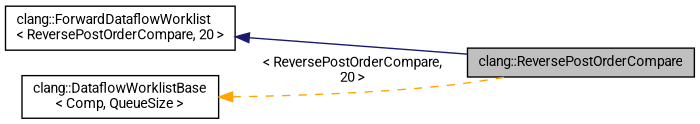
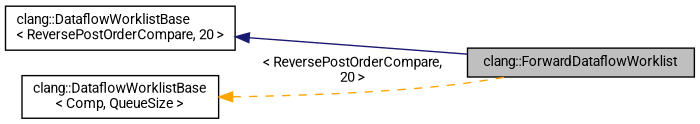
node "clang::ForwardDataflowWorklist < ReversePostOrderCompare, 20 >": label "clang::ForwardDataflowWorklist < ReversePostOrderCompare, 20 >" -> "clang::DataflowWorklistBase < ReversePostOrderCompare, 20 >"
node "clang::ReversePostOrderCompare": label "clang::ReversePostOrderCompare" -> "clang::ForwardDataflowWorklist"
